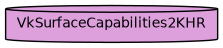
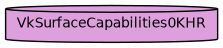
node "VkSurfaceCapabilities2KHR": label "VkSurfaceCapabilities2KHR" -> "VkSurfaceCapabilities0KHR"
